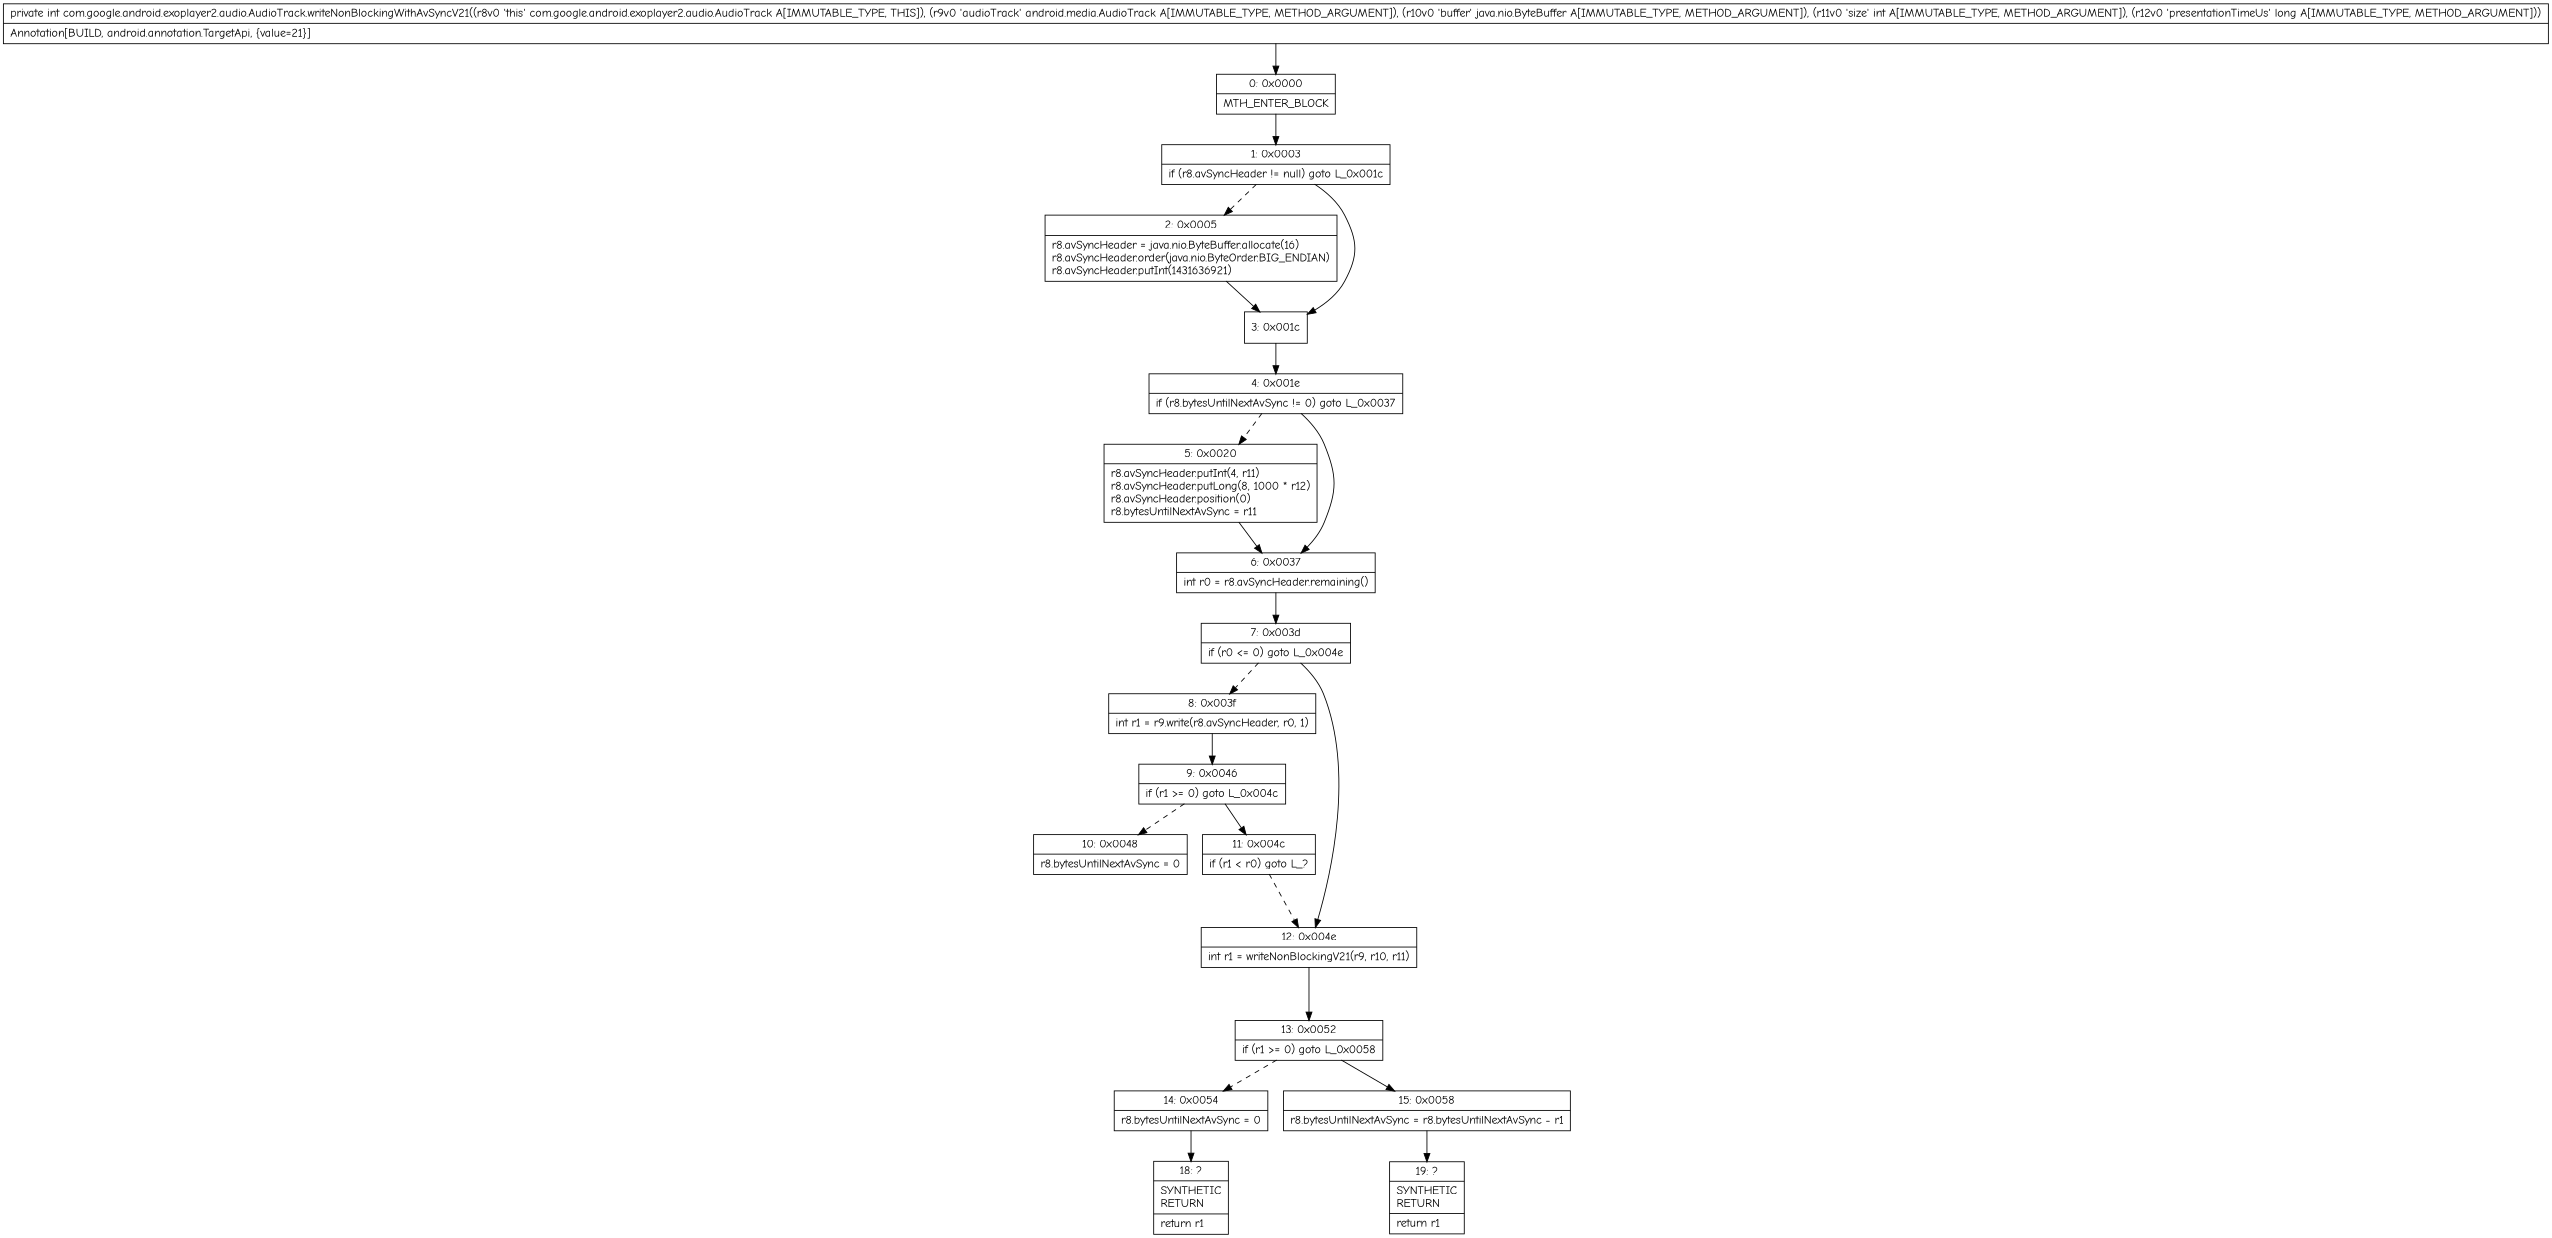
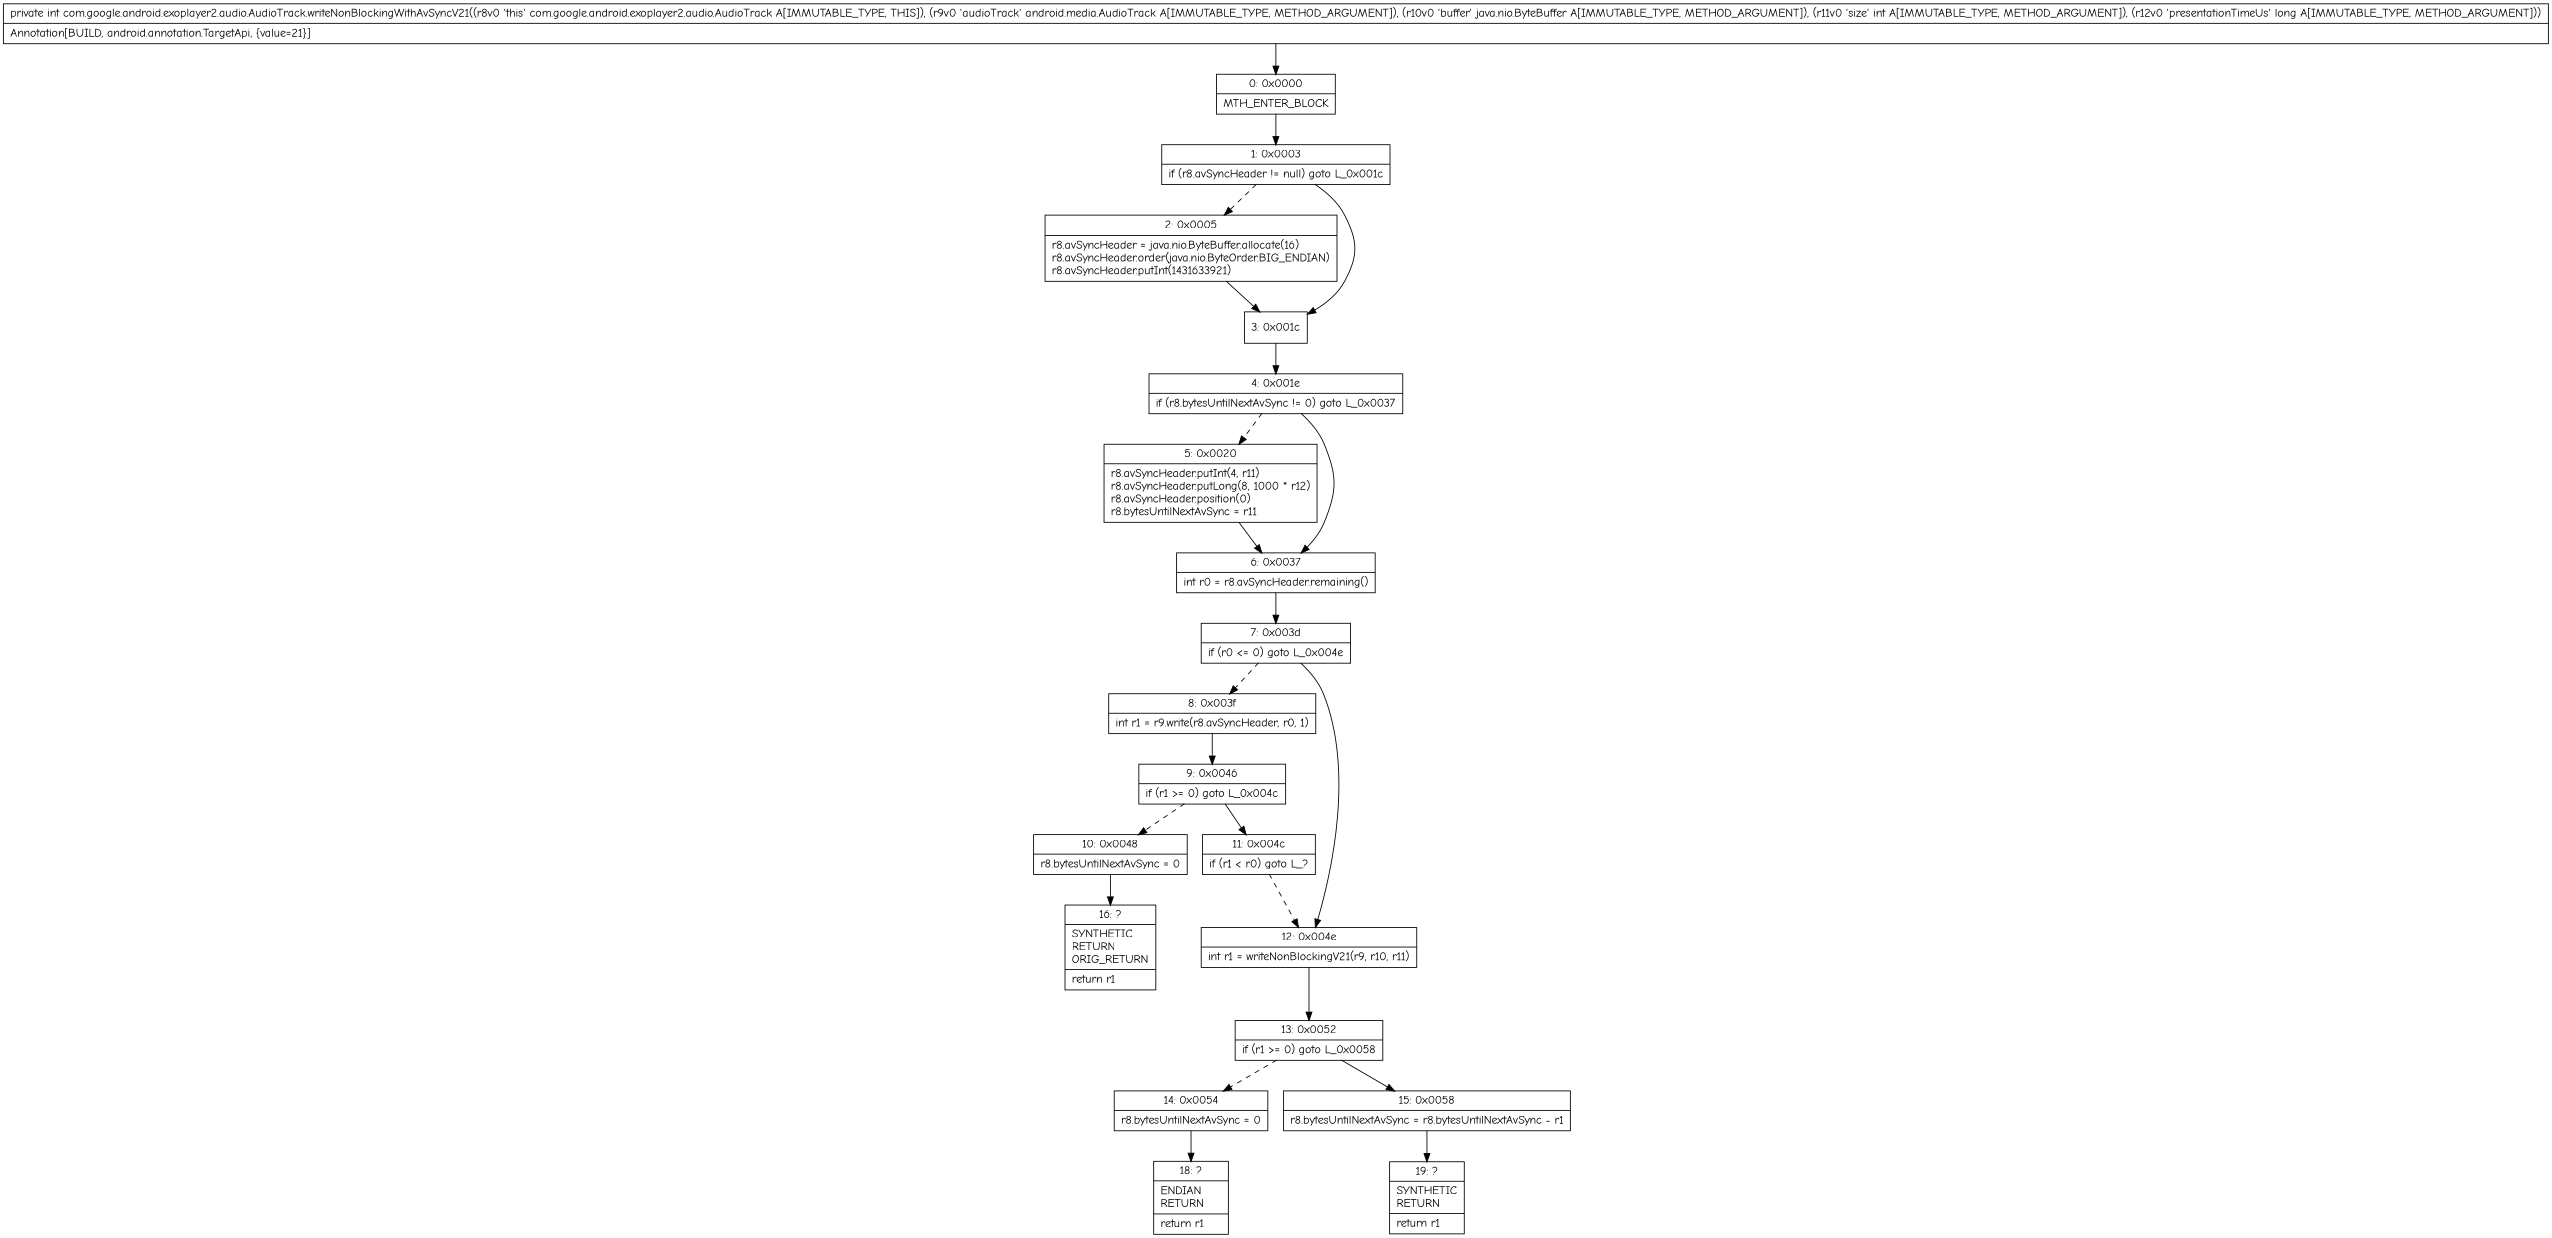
node "2: 0x0005": text "r8.avSyncHeader.putInt(1431636921)" -> "r8.avSyncHeader.putInt(1431633921)"
node "16: ?": added
node "18: ?": text "SYNTHETIC" -> "ENDIAN"
